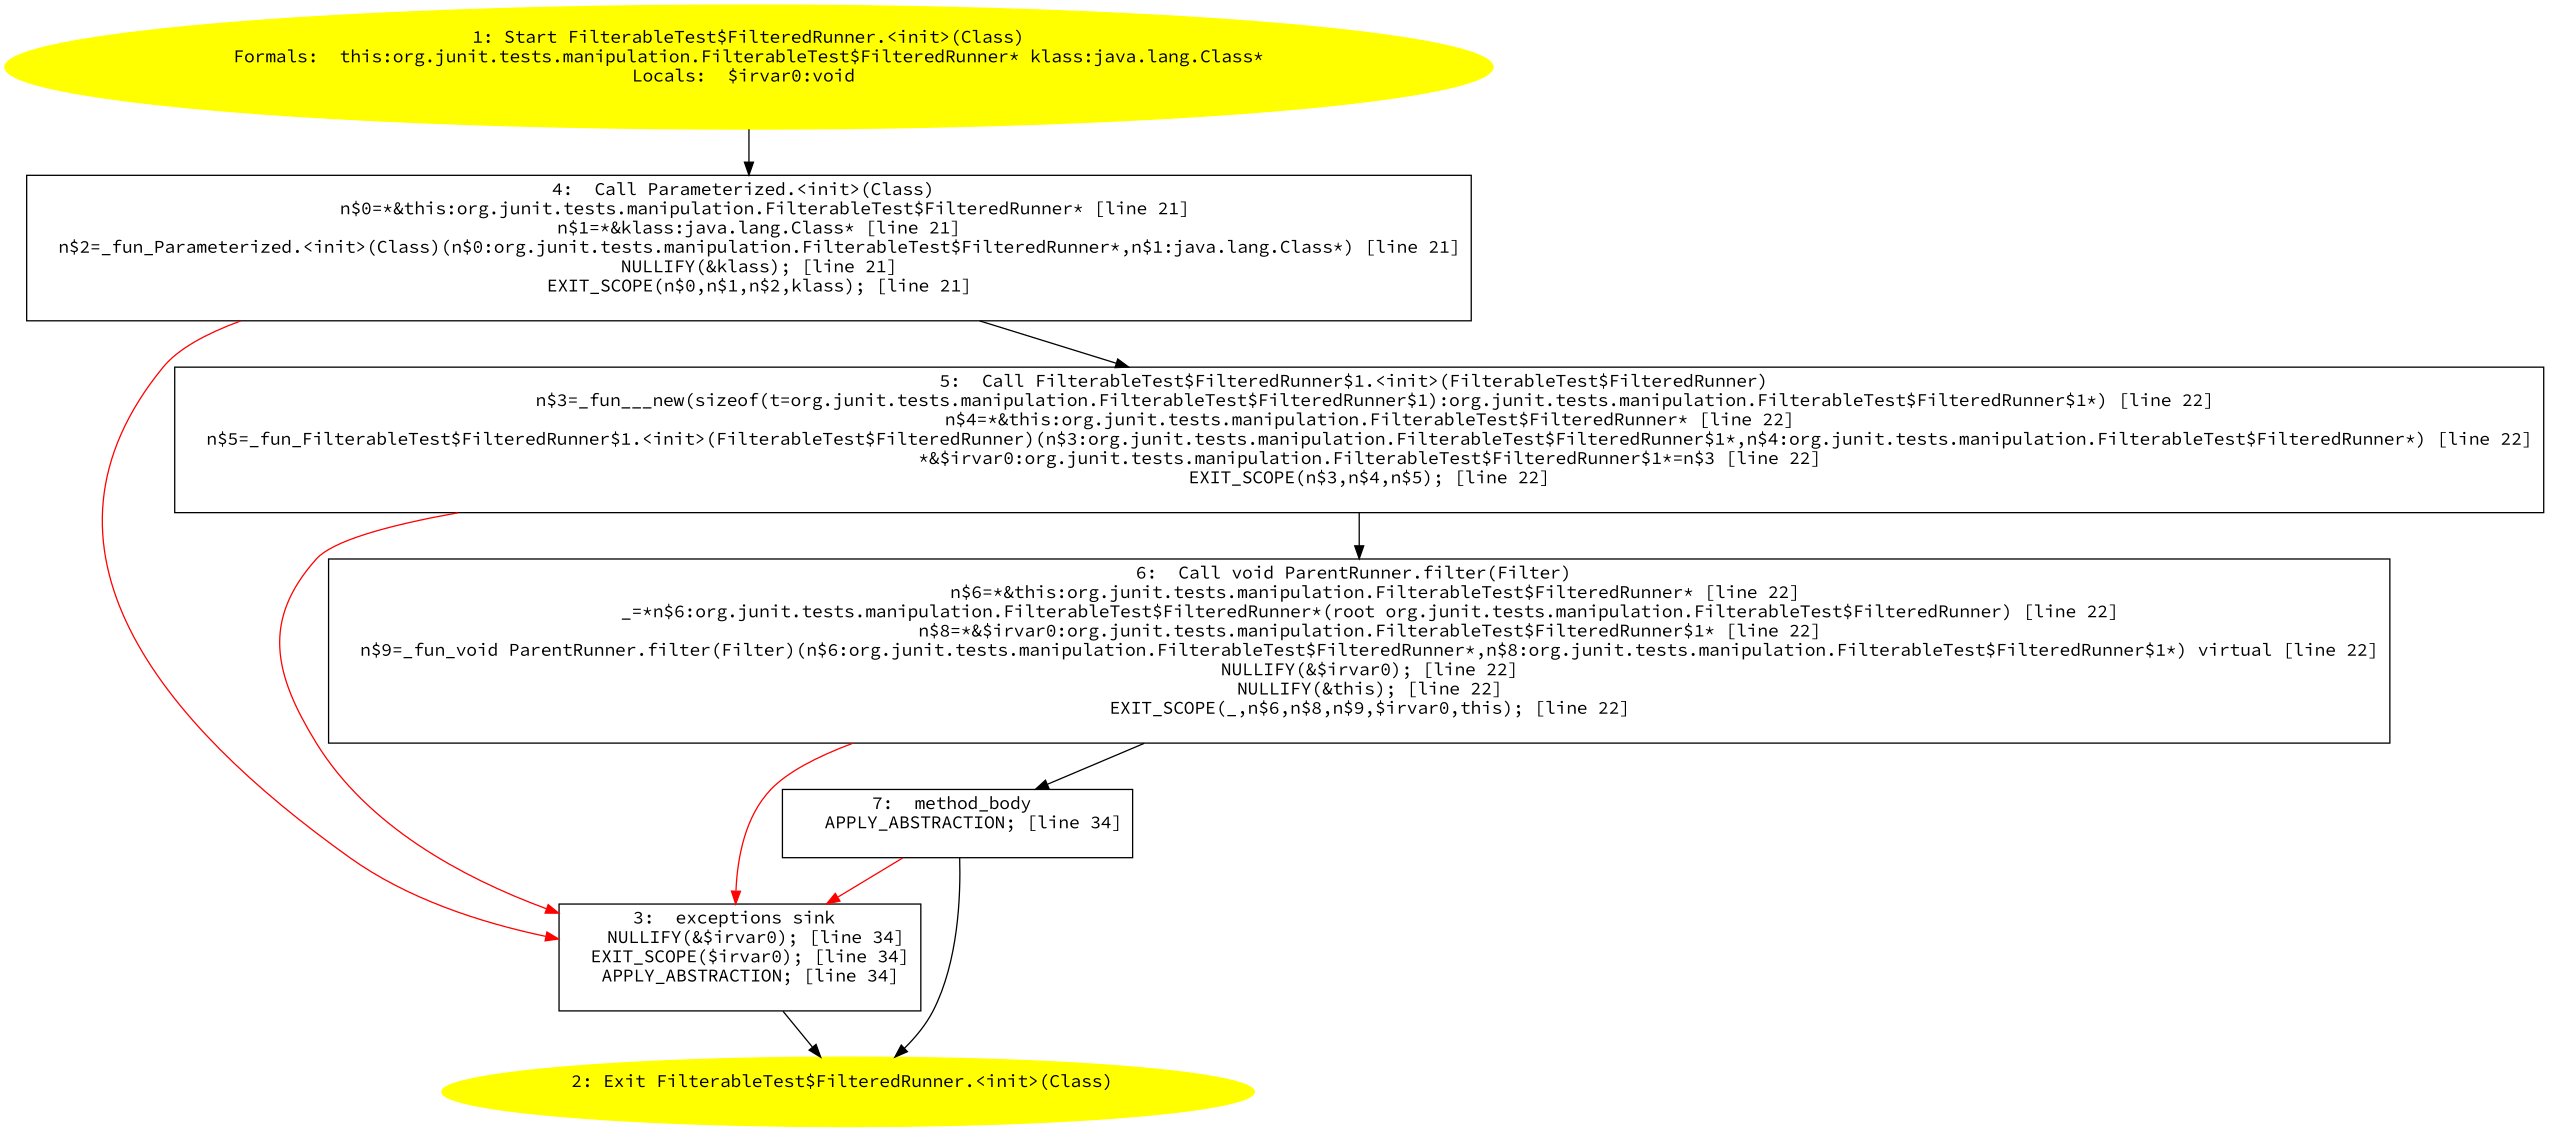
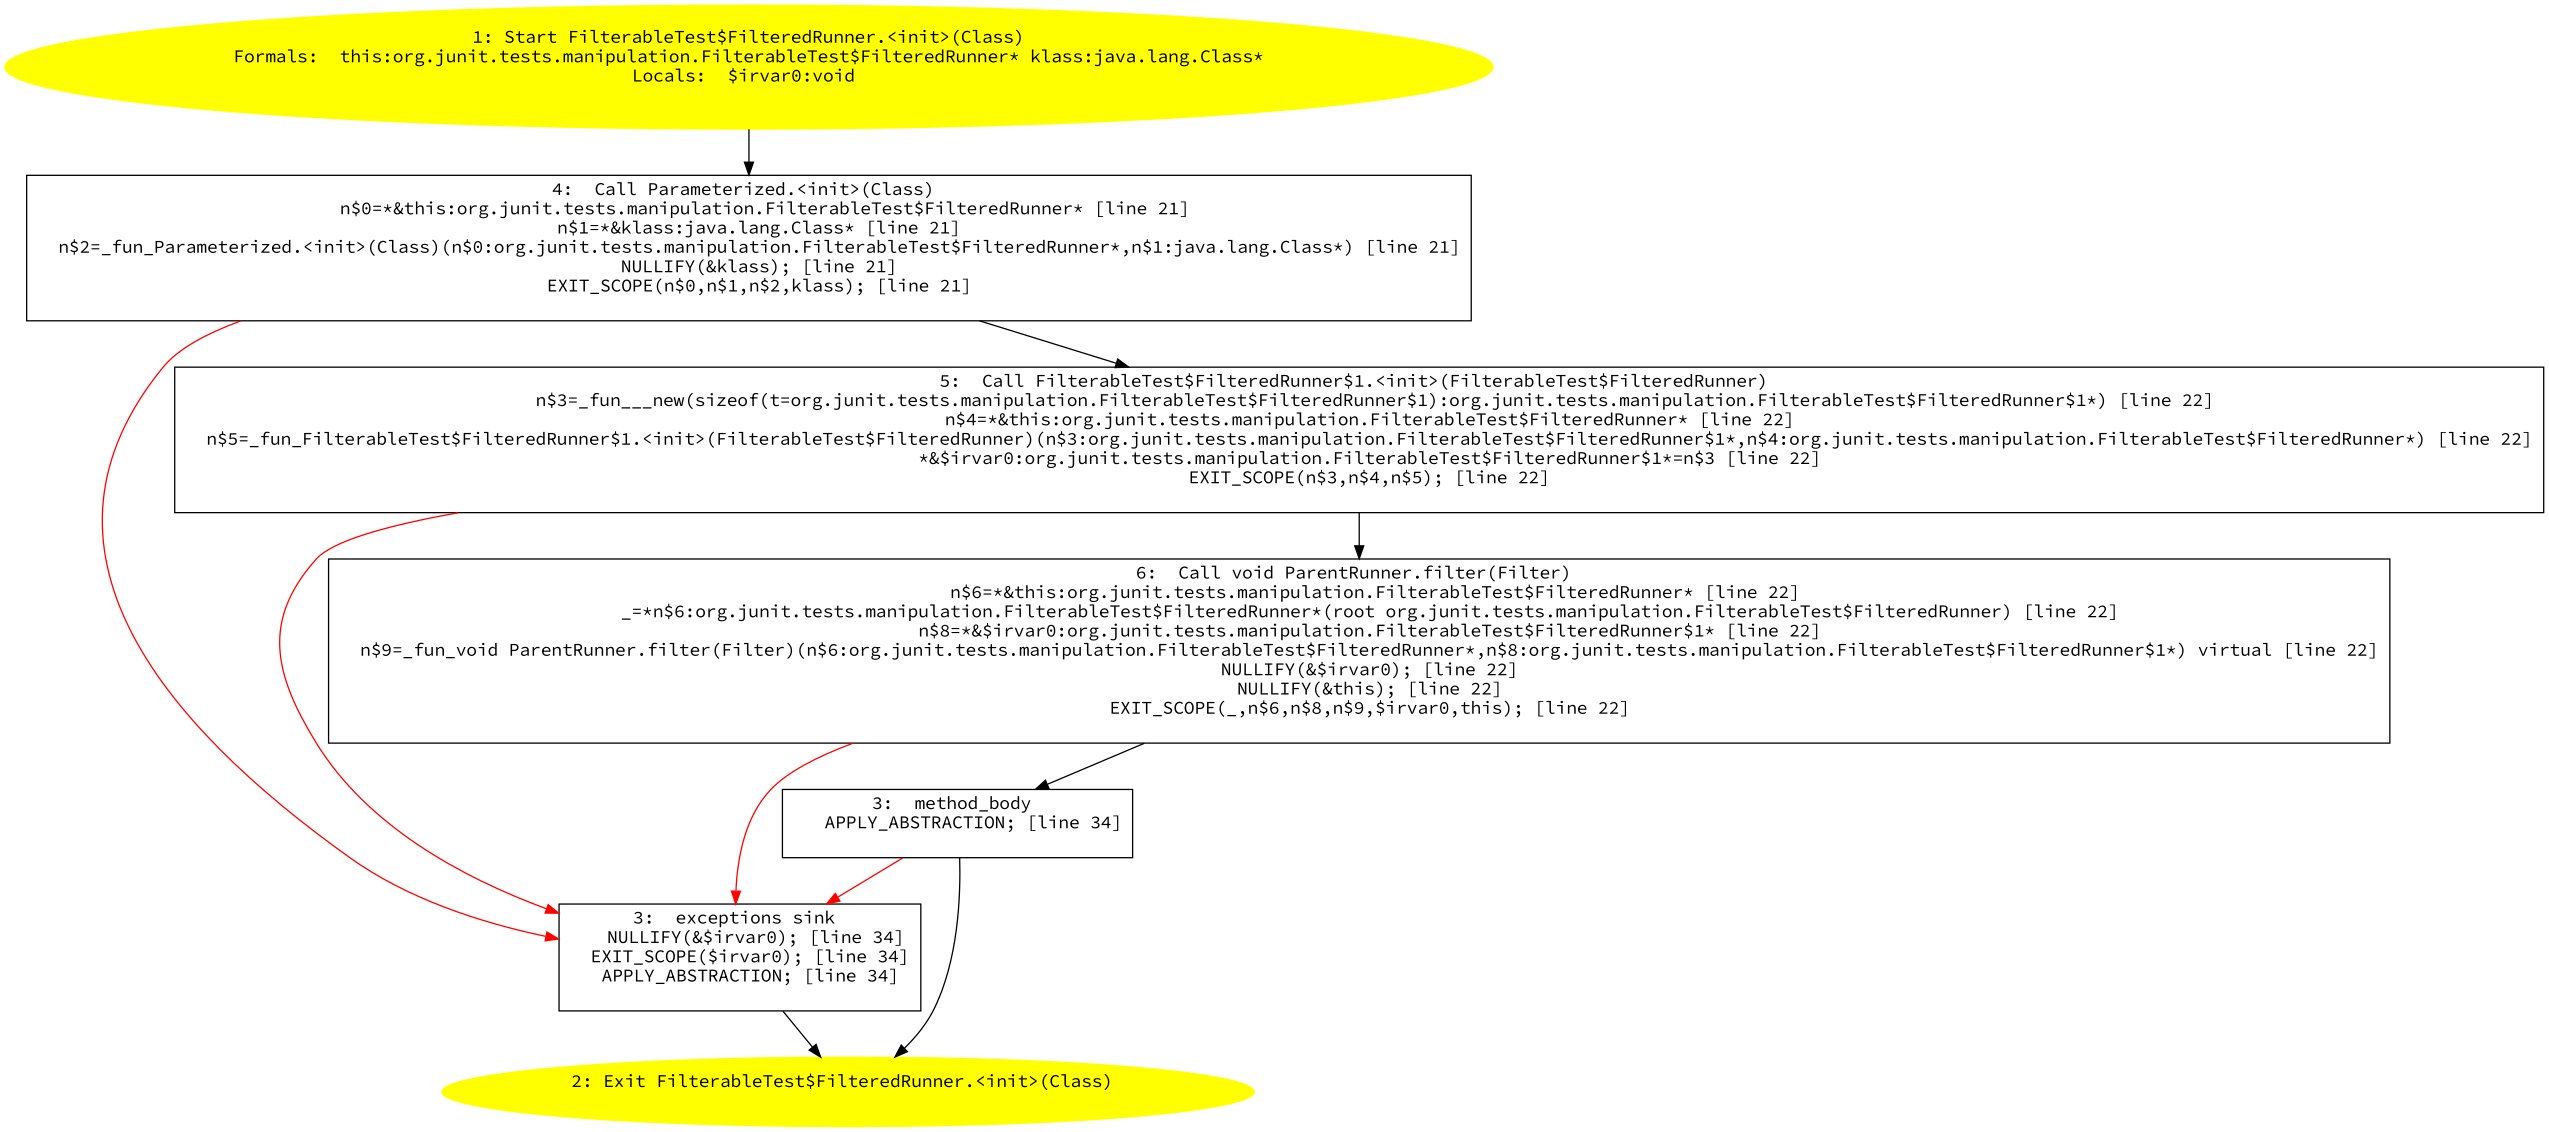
node "7:  method_body APPLY_ABSTRACTION; [line 34]": label "7:  method_body APPLY_ABSTRACTION; [line 34]" -> "3:  method_body APPLY_ABSTRACTION; [line 34]"
